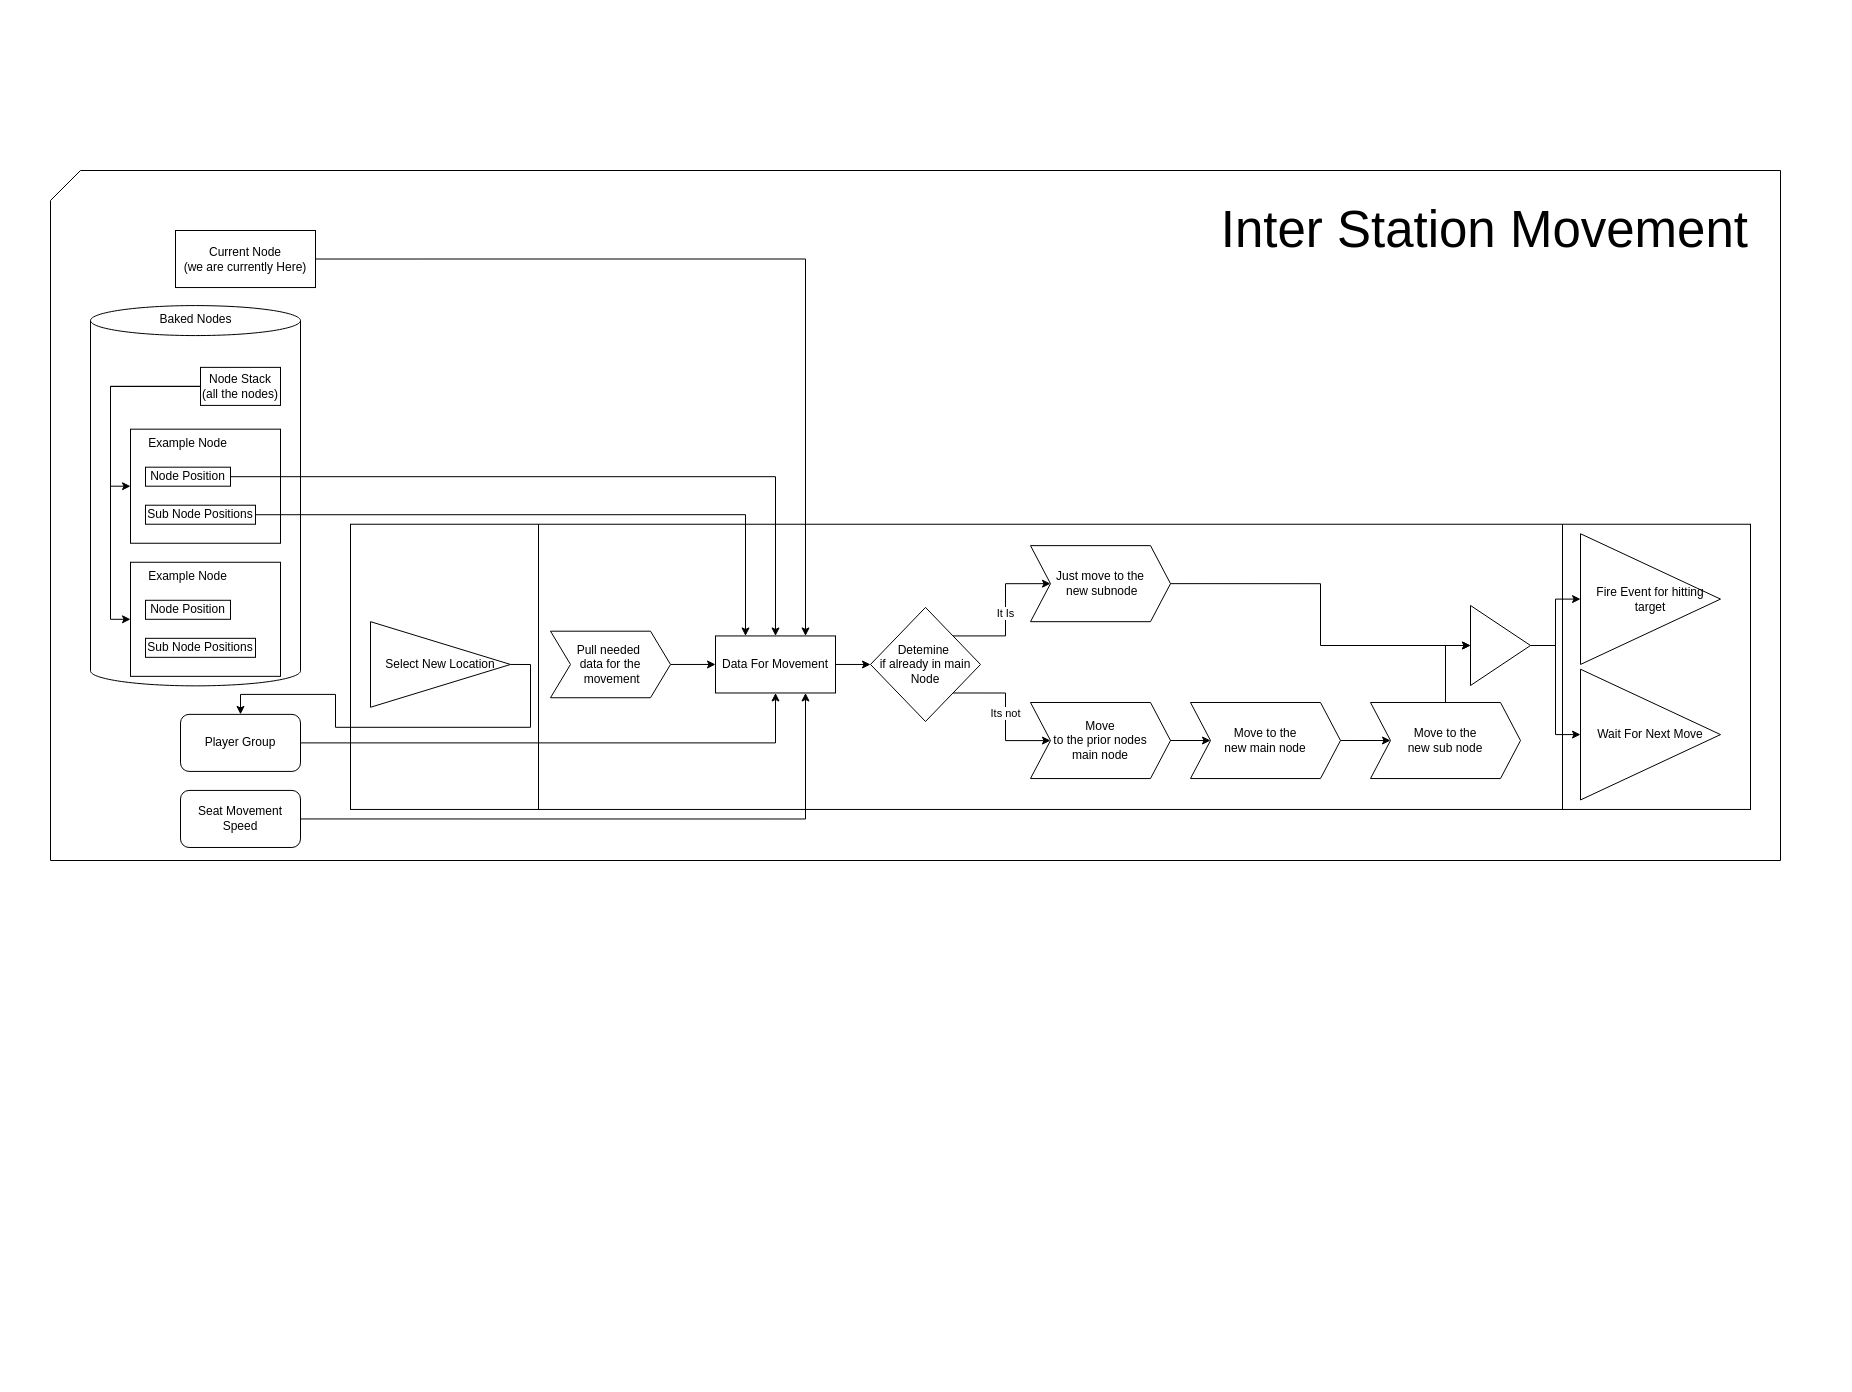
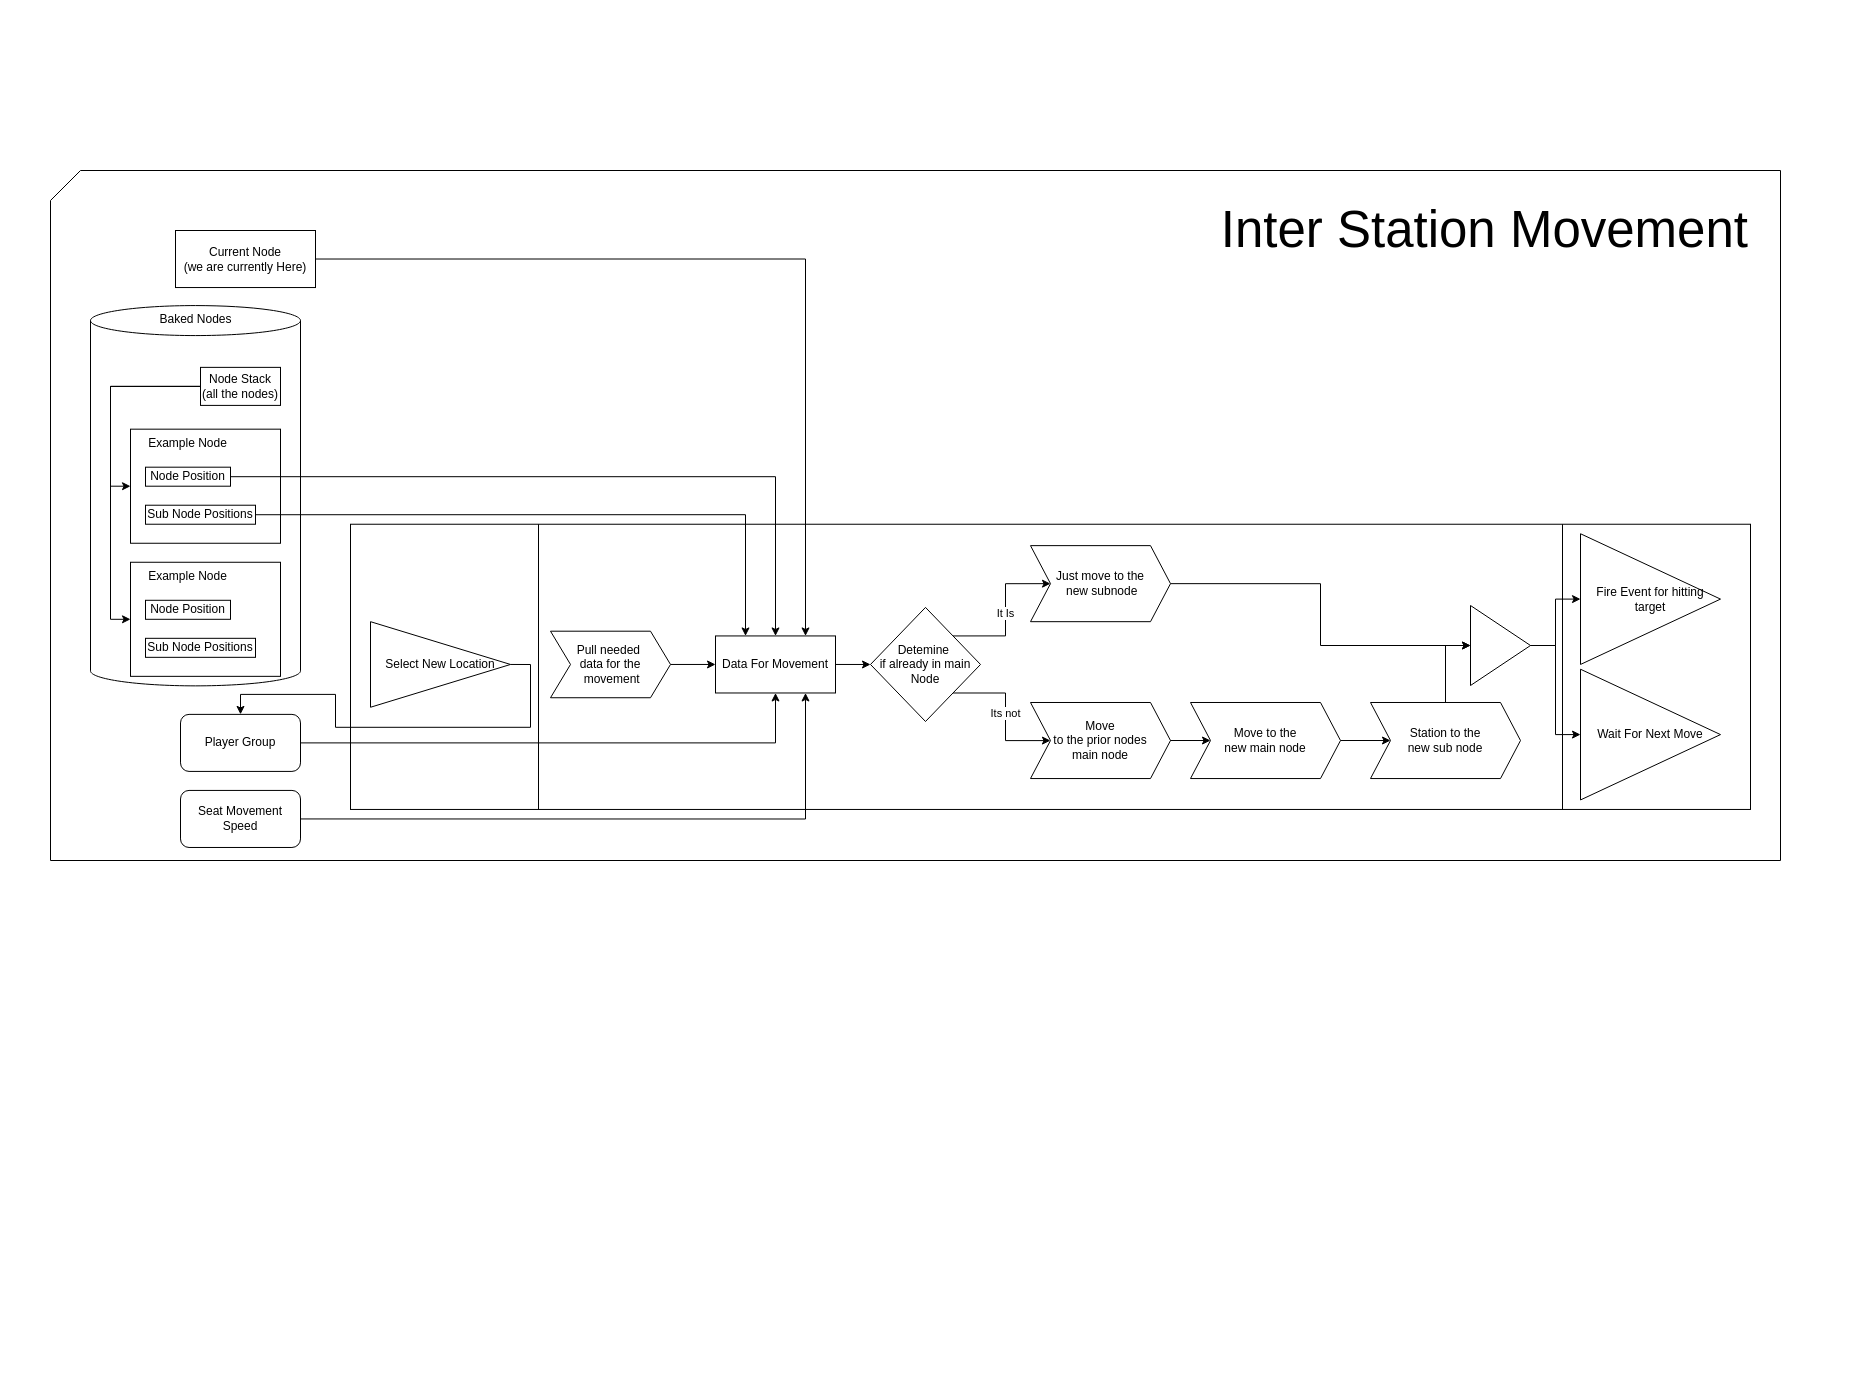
node "Move to the new sub node": label "Move to the new sub node" -> "Station to the new sub node"
